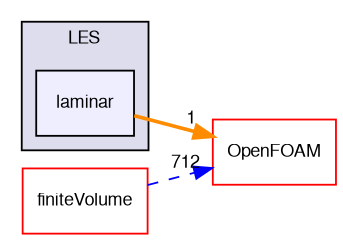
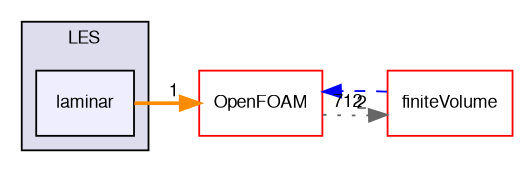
edge "OpenFOAM" -> "finiteVolume": added
